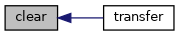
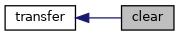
edge "transfer" -> "clear": reversed
